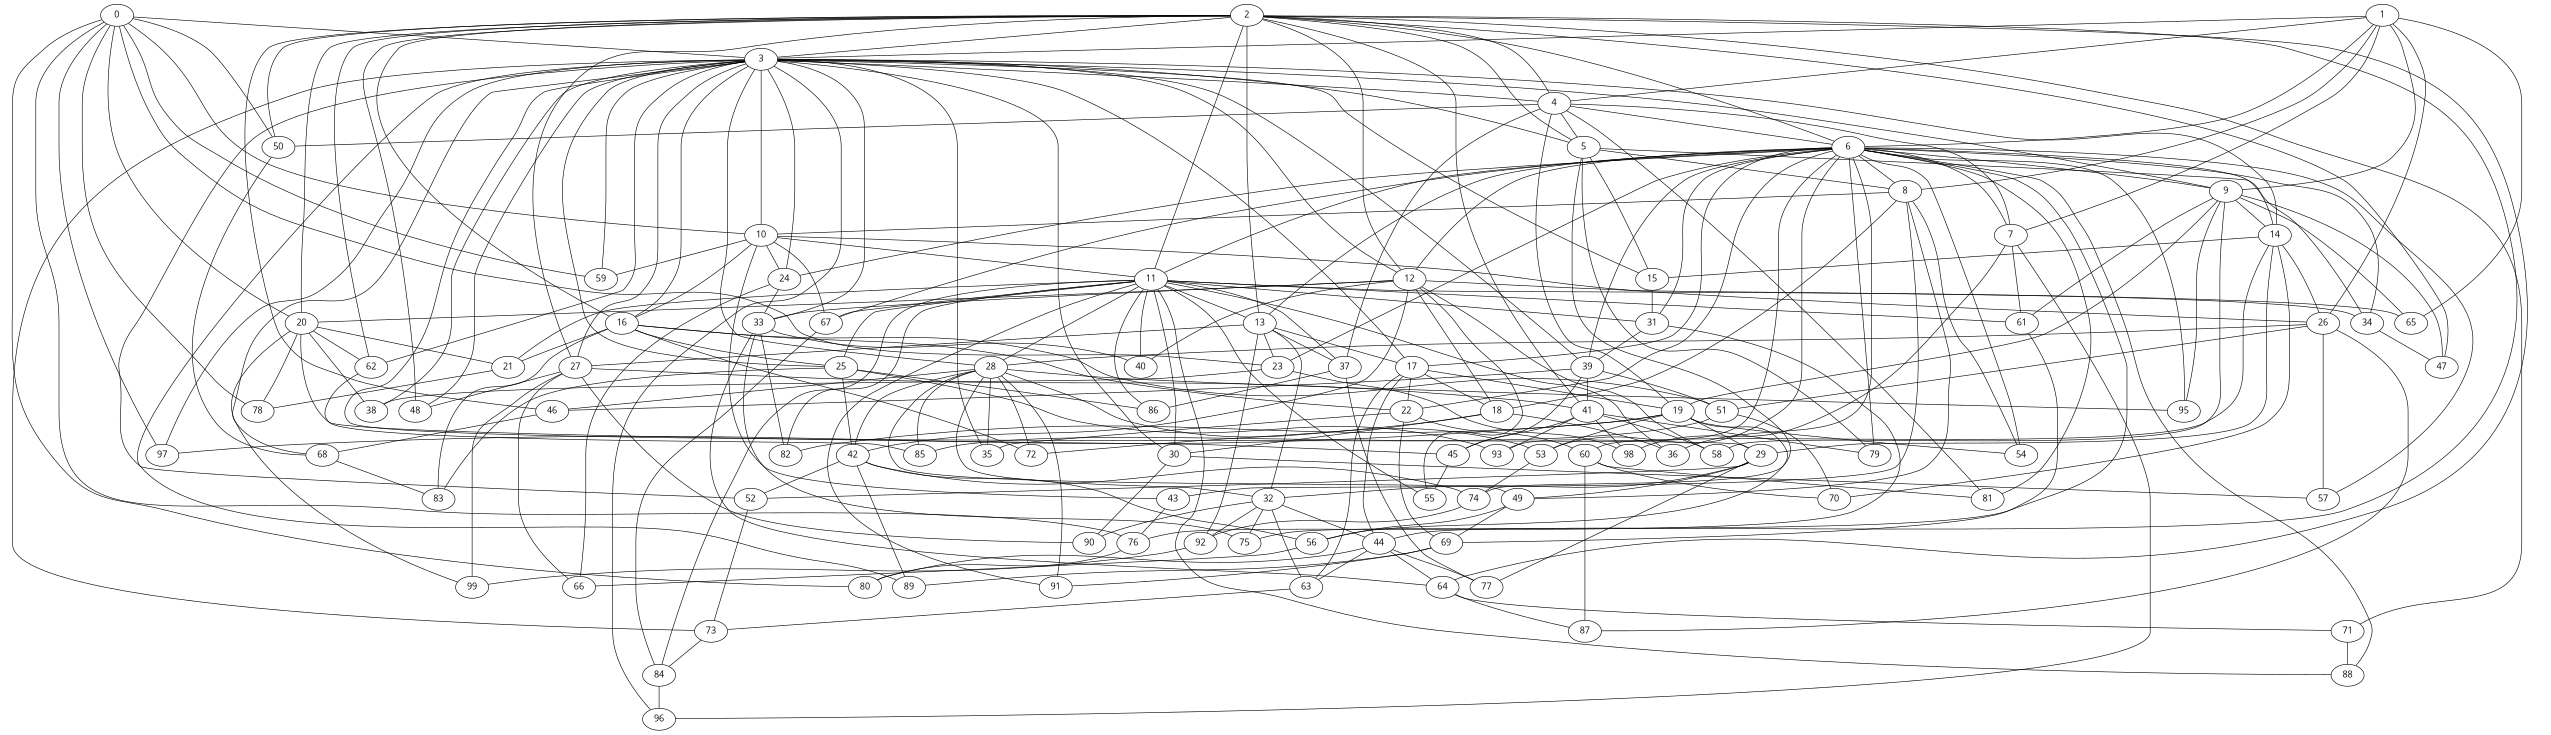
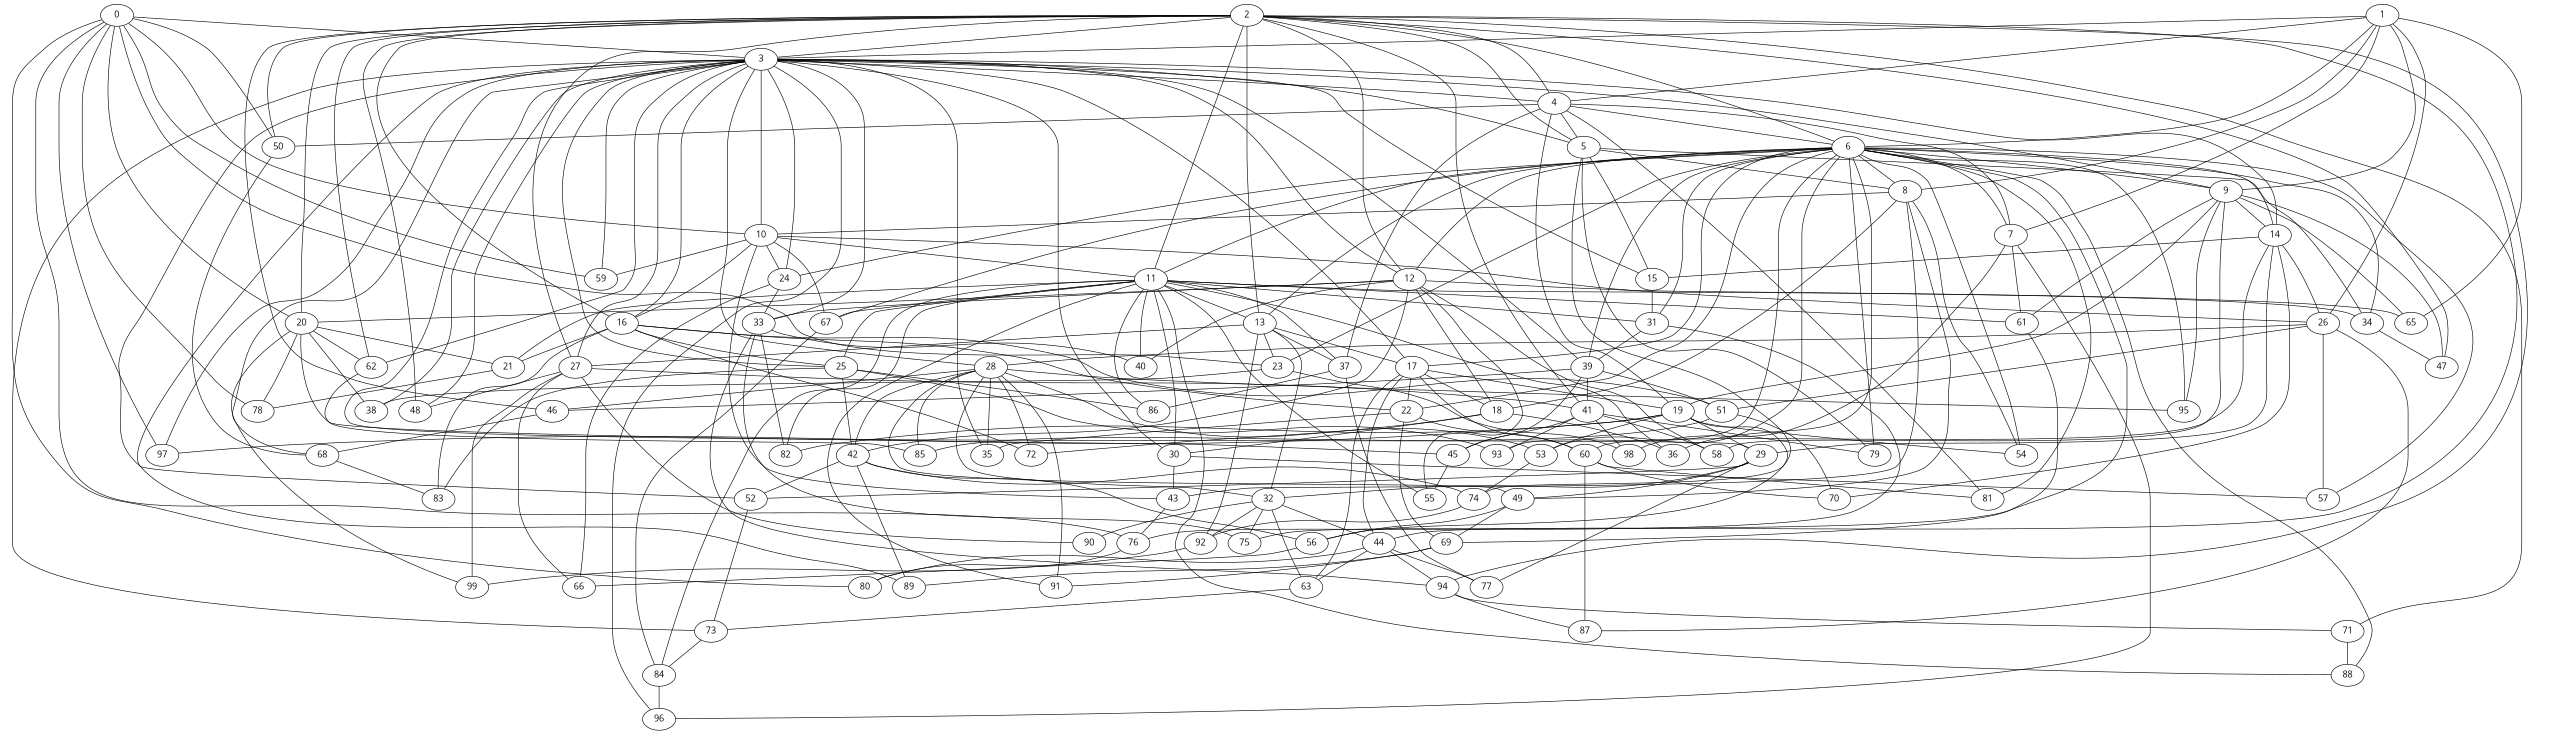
edge "11" -- "28": removed
edge "17" -- "60": added
edge "30" -- "90": now "30" -- "43"
node "64": label "64" -> "94"
